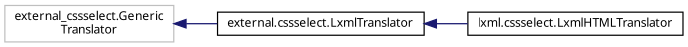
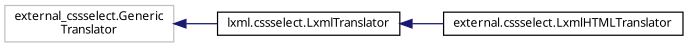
node "external.cssselect.LxmlTranslator": label "external.cssselect.LxmlTranslator" -> "lxml.cssselect.LxmlTranslator"
node "lxml.cssselect.LxmlHTMLTranslator": label "lxml.cssselect.LxmlHTMLTranslator" -> "external.cssselect.LxmlHTMLTranslator"
